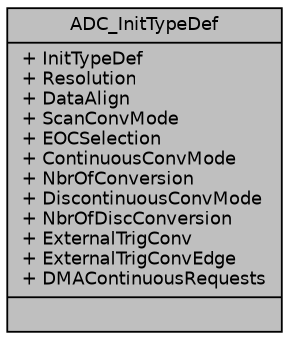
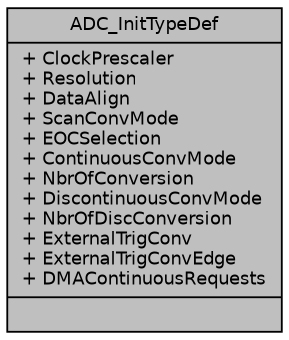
node "ADC_InitTypeDef": text "+ InitTypeDef" -> "+ ClockPrescaler"
